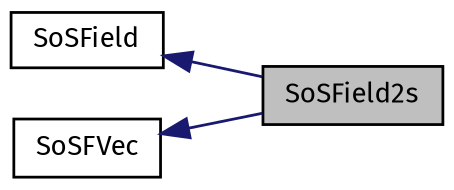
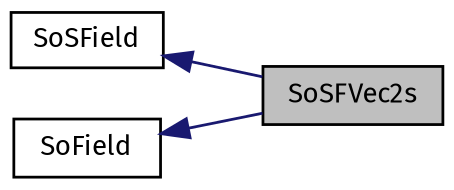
node "SoSField2s": label "SoSField2s" -> "SoSFVec2s"
node "SoSFVec": label "SoSFVec" -> "SoField"
